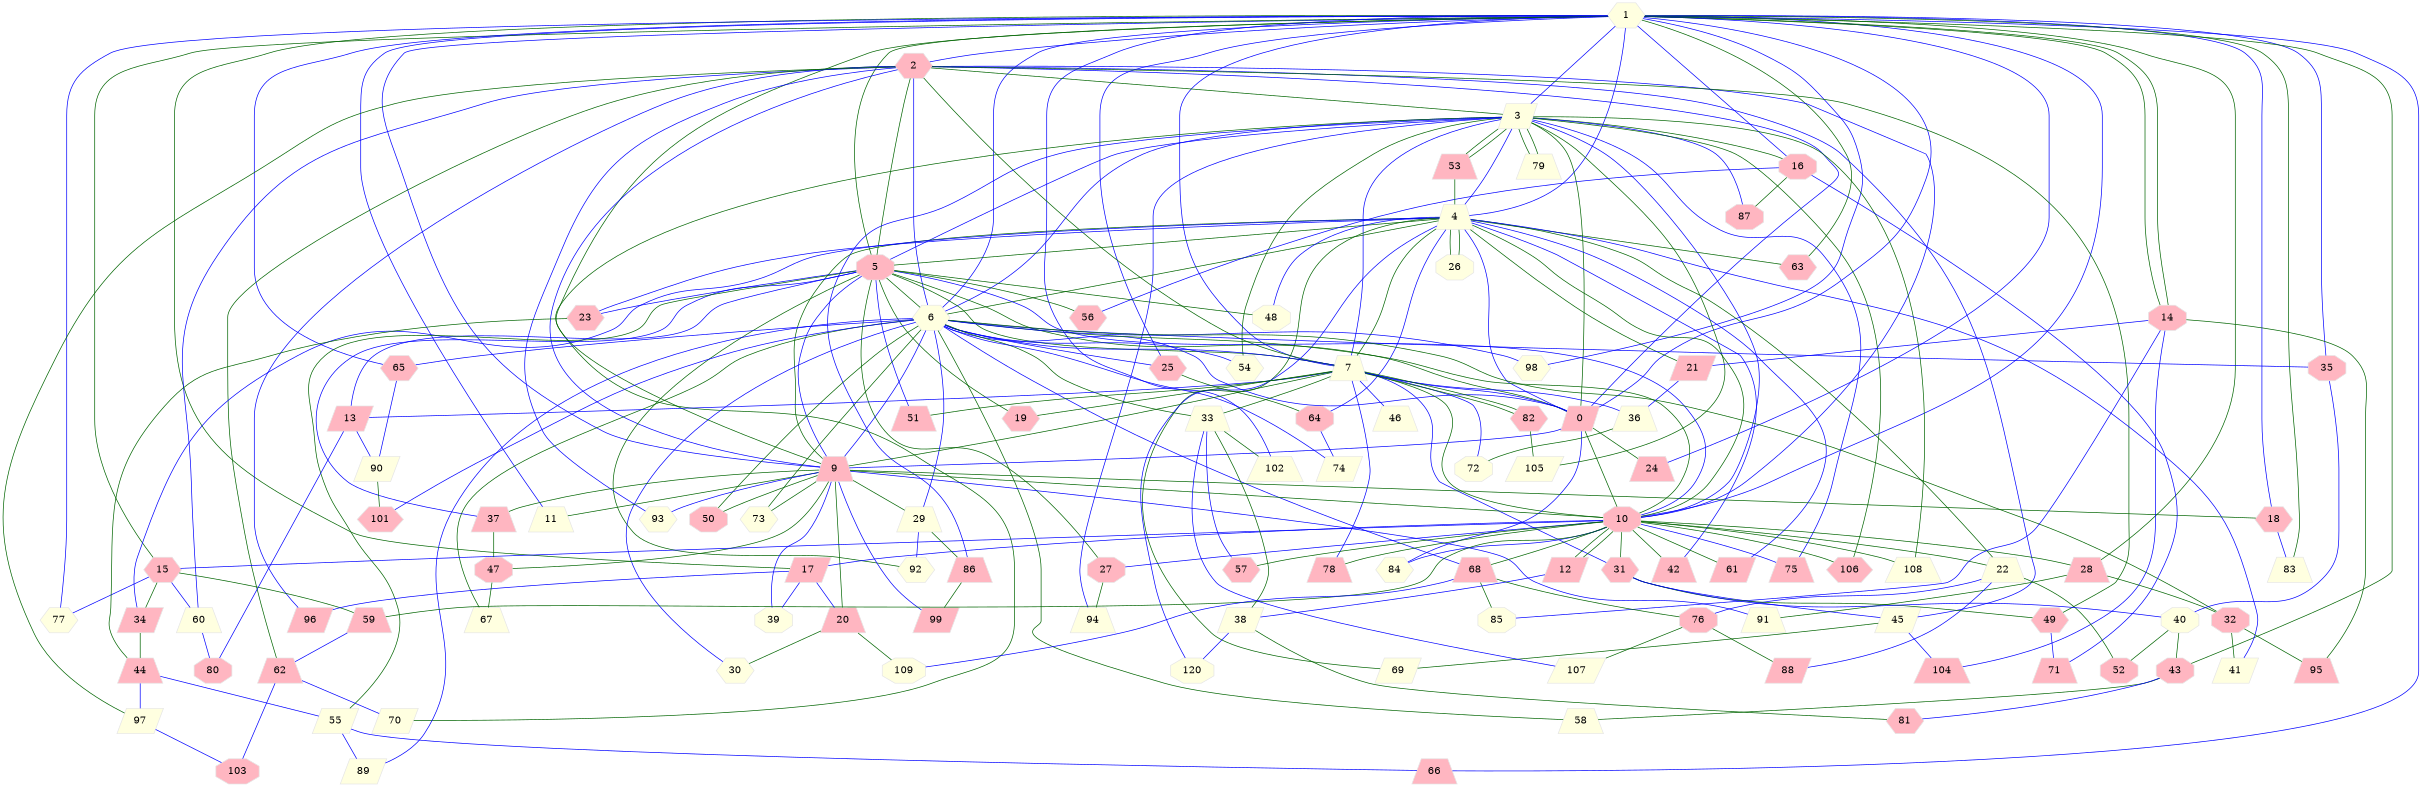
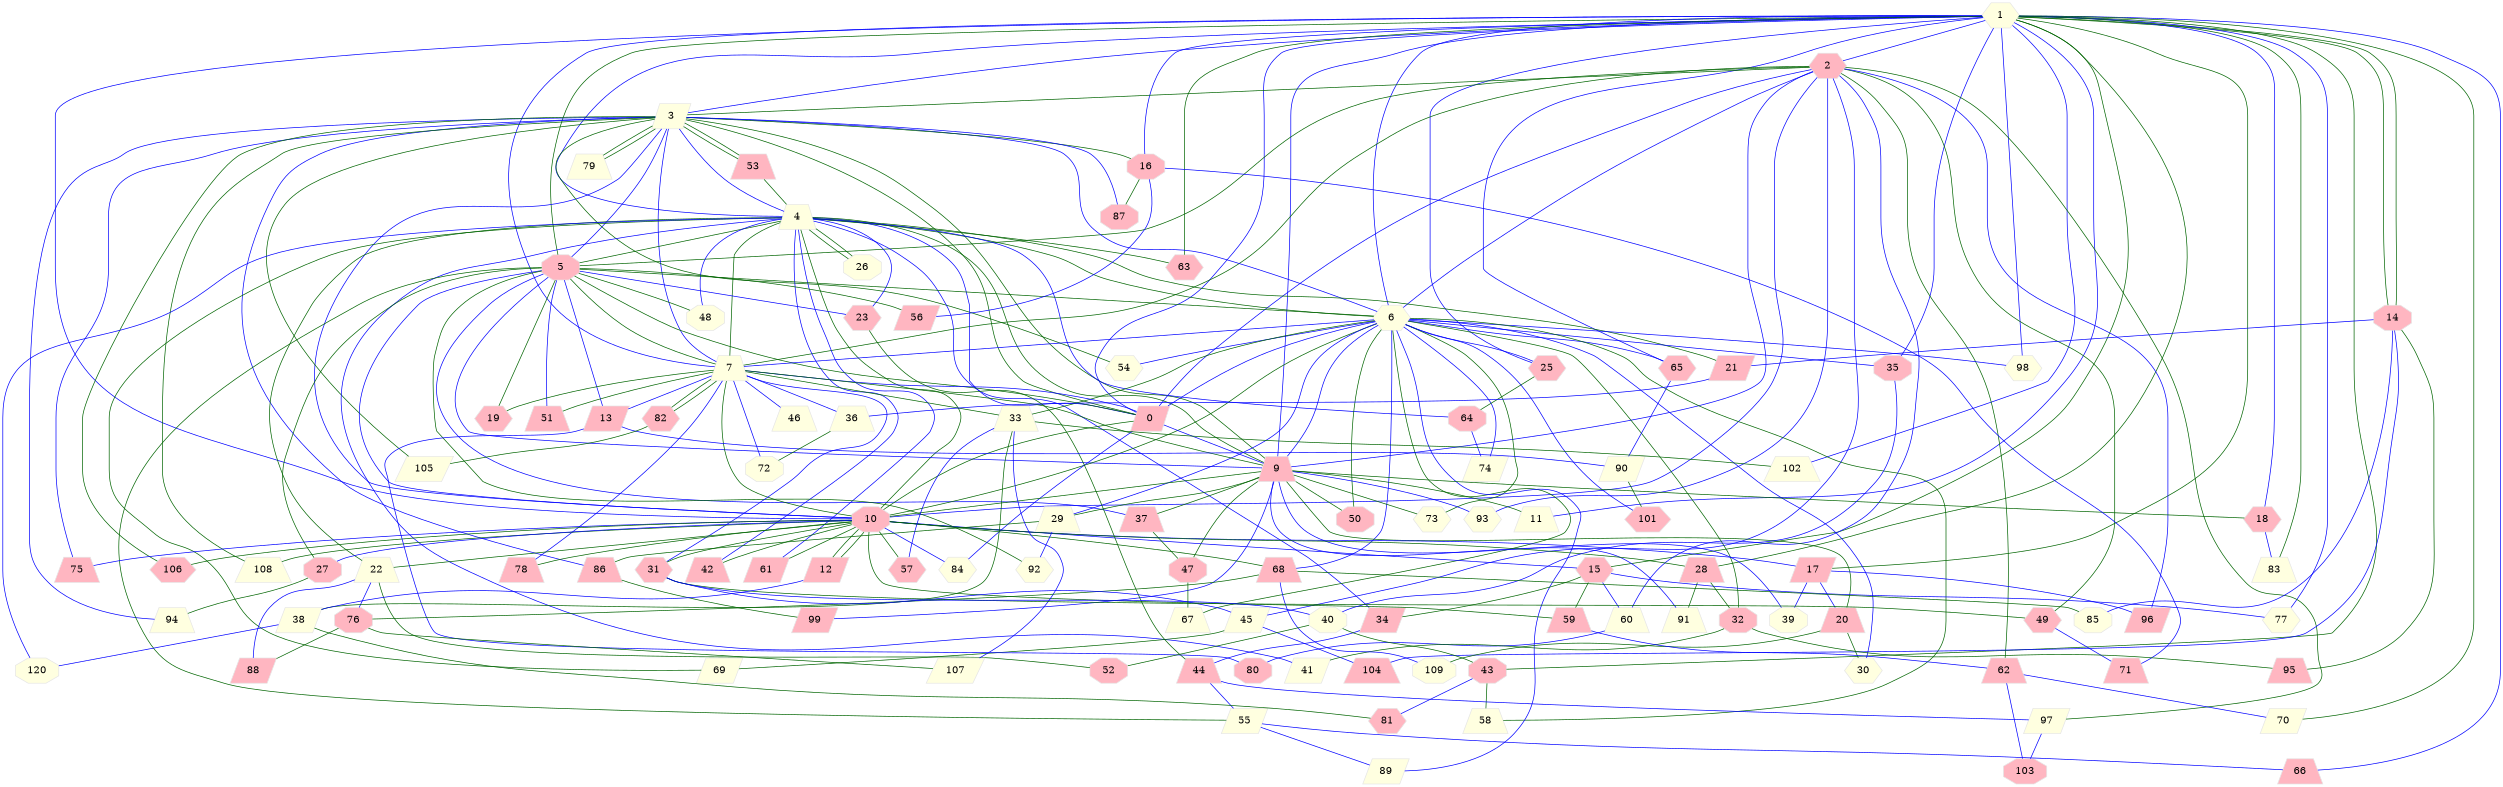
node "56": shape hexagon -> parallelogram
node "24": removed
edge "34" -- "44": color darkgreen -> blue
